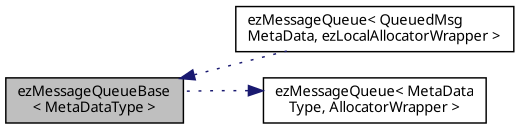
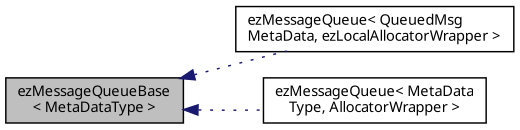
edge "ezMessageQueueBase < MetaDataType >" -> "ezMessageQueue< MetaData Type, AllocatorWrapper >": reversed
